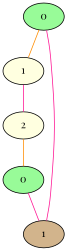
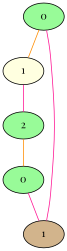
node "2": fillcolor lightyellow -> palegreen
